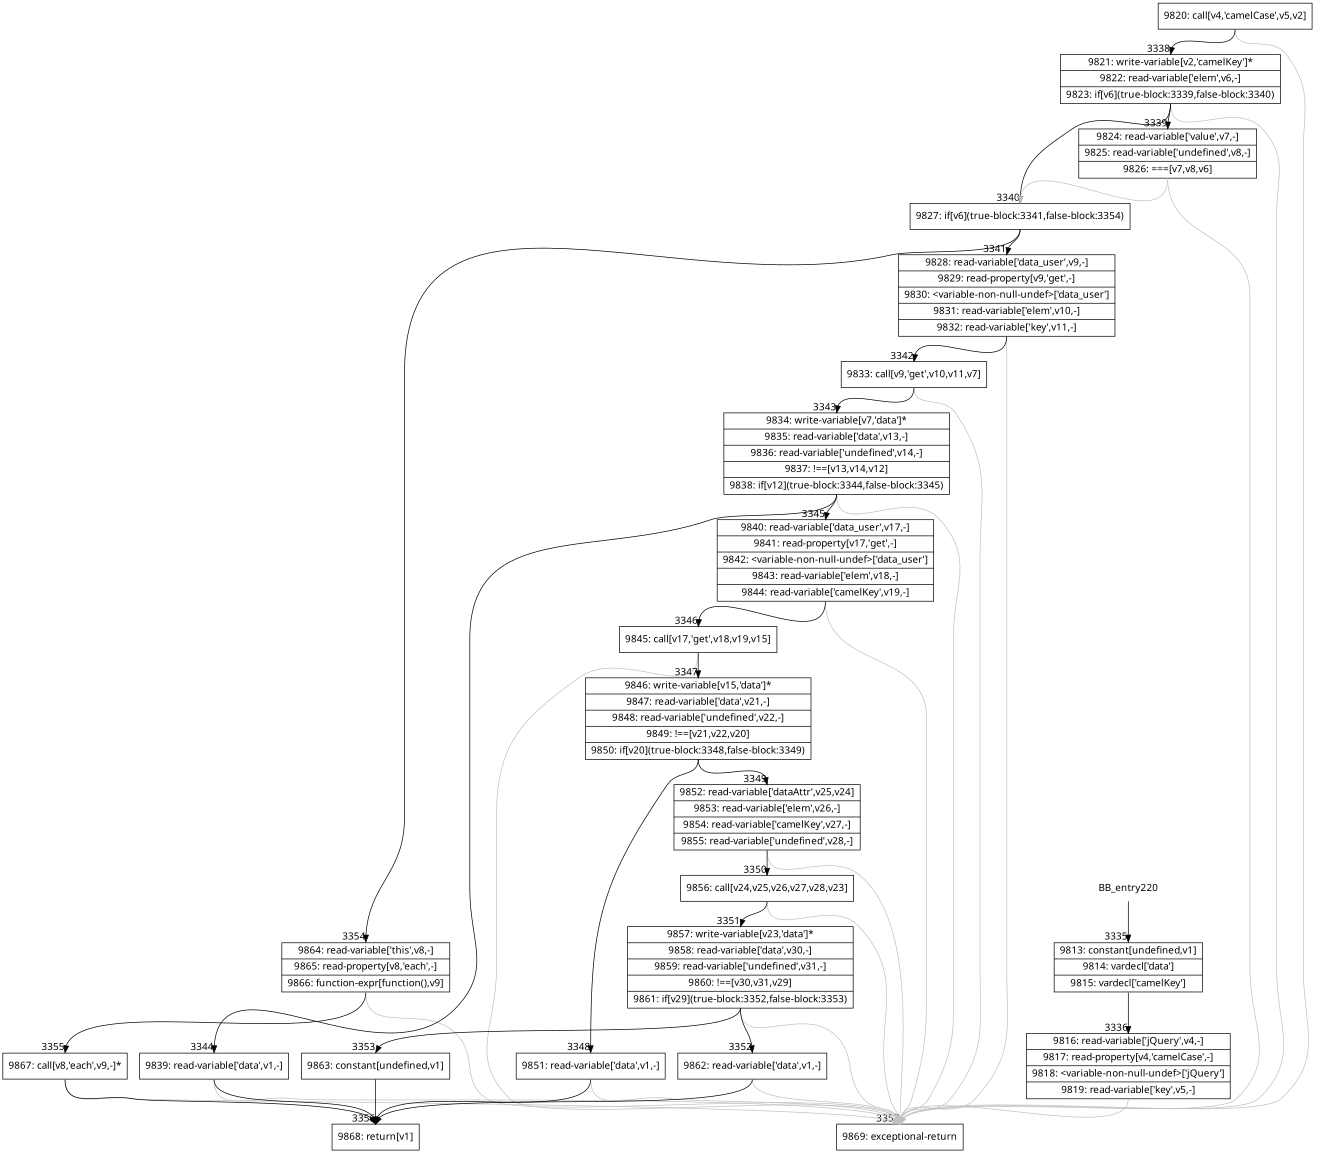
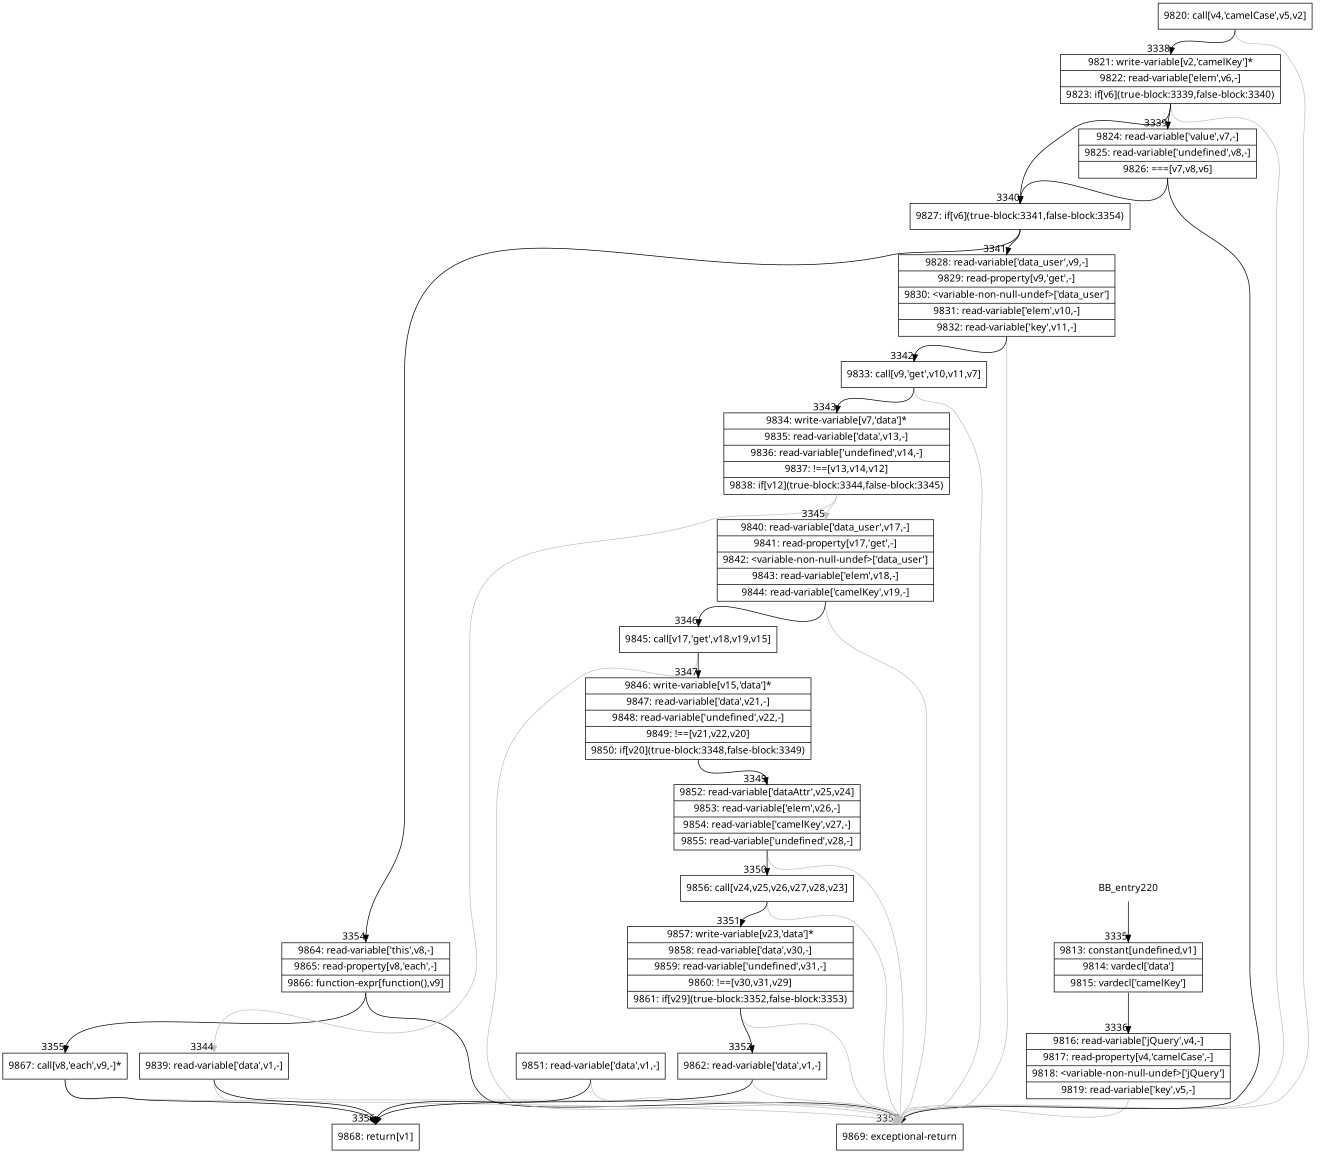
edge "9824: read-variable['value',v7,-]" -> "9827: if[v6](true-block:3341,false-block:3354)": color gray -> black
edge "9834: write-variable[v7,'data']*" -> "9840: read-variable['data_user',v17,-]": color black -> gray
edge "9834: write-variable[v7,'data']*" -> "9839: read-variable['data',v1,-]": color black -> gray
edge "9834: write-variable[v7,'data']*" -> "9869: exceptional-return": removed
edge "9824: read-variable['value',v7,-]" -> "9869: exceptional-return": color gray -> black
edge "9846: write-variable[v15,'data']*" -> "9851: read-variable['data',v1,-]": removed
node "9863: constant[undefined,v1]": removed
edge "9864: read-variable['this',v8,-]" -> "9869: exceptional-return": color gray -> black
